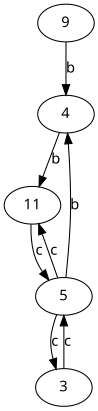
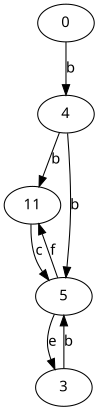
node "9": label "9" -> "0"
edge "5" -> "4": reversed
edge "5" -> "11": label "c" -> "f"
edge "5" -> "3": label "c" -> "e"
edge "3" -> "5": label "c" -> "b"
